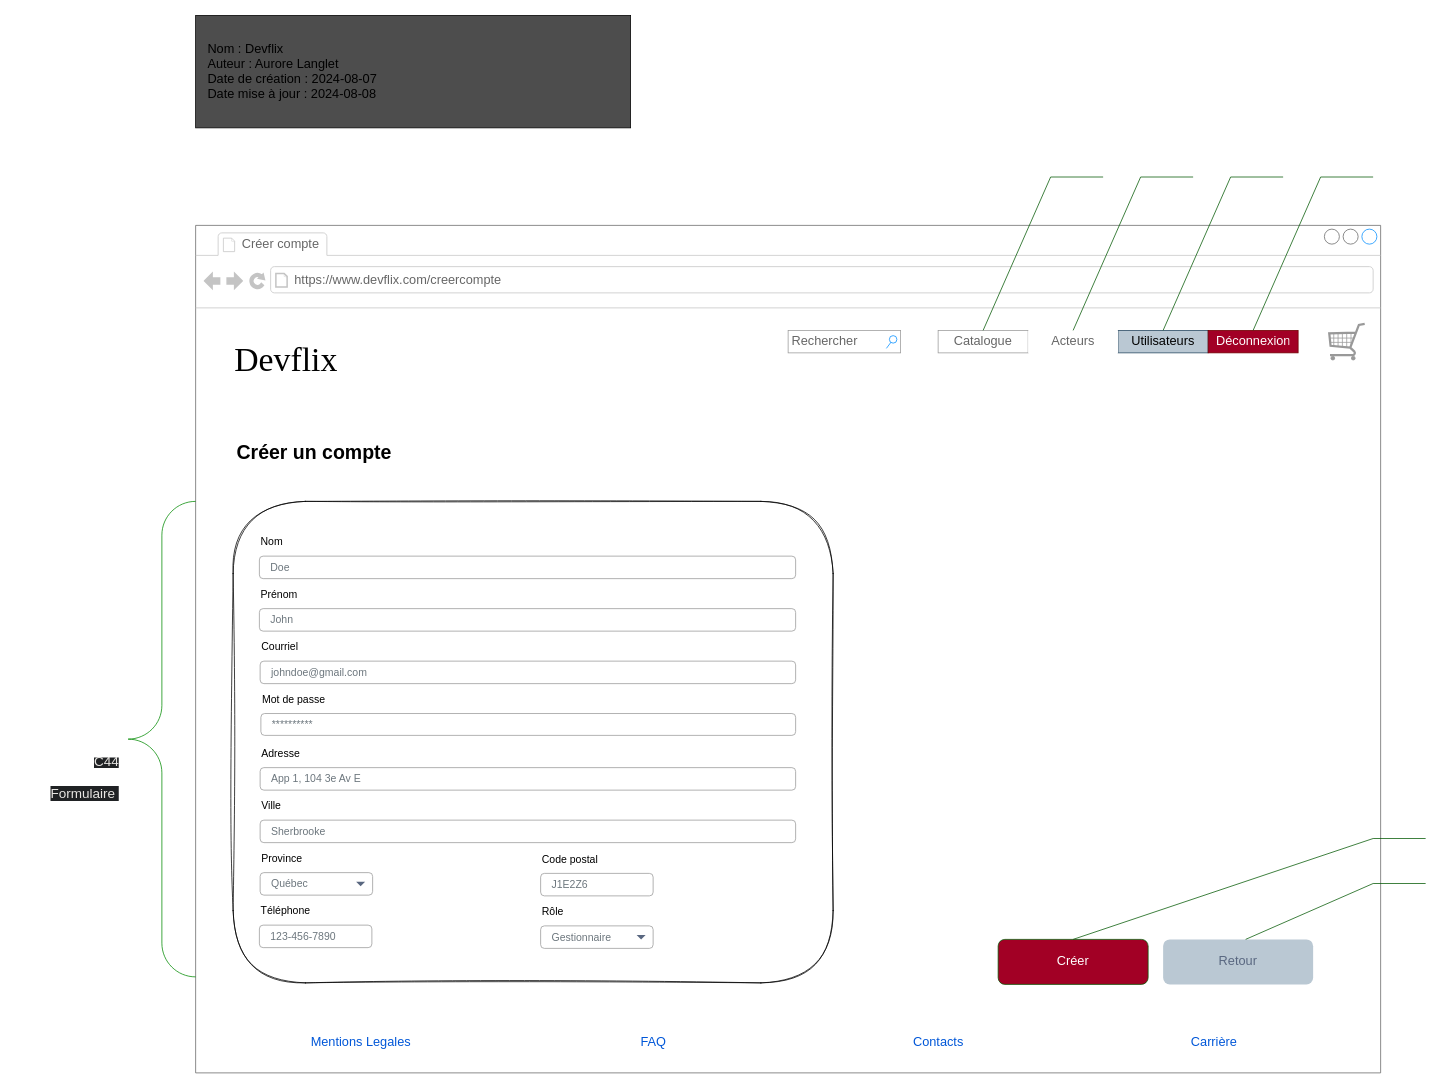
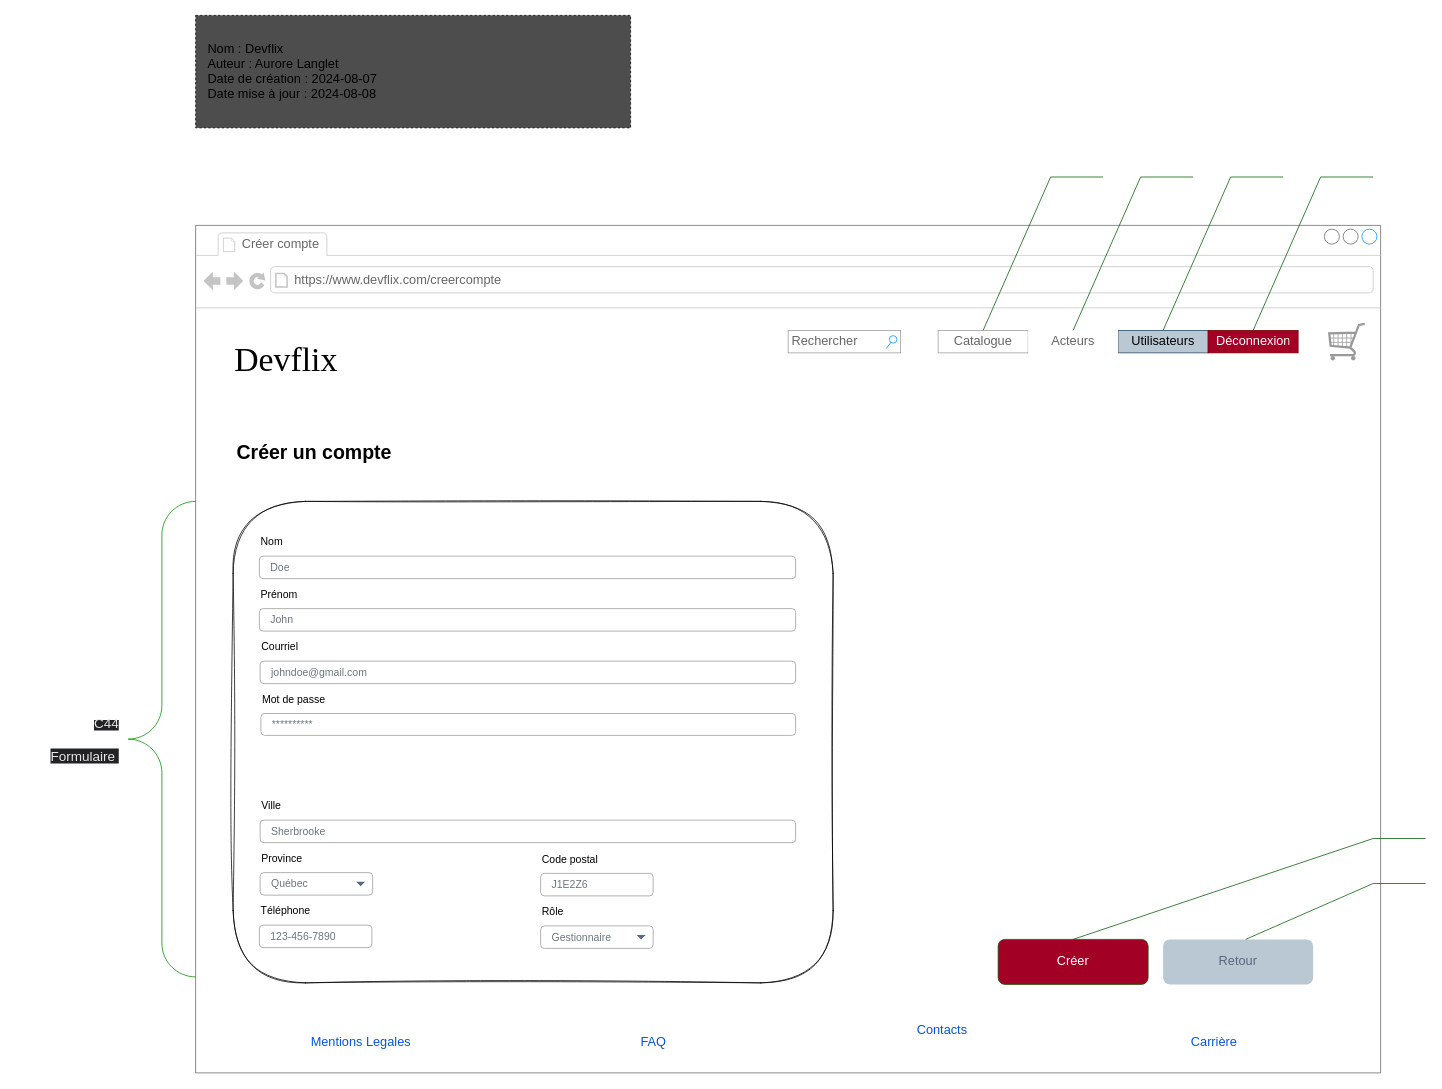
node "Nom : Devflix Auteur : Aurore Langlet Date de création : 2024-08-07 Date mise à jour : 2024-08-08": style solid -> dashed
node "Adresse": removed
node "App 1, 104 3e Av E": removed
node "C44 Formulaire": moved (68, 816) -> (68, 779)
node "Contacts": moved (938, 1042) -> (942, 1031)
